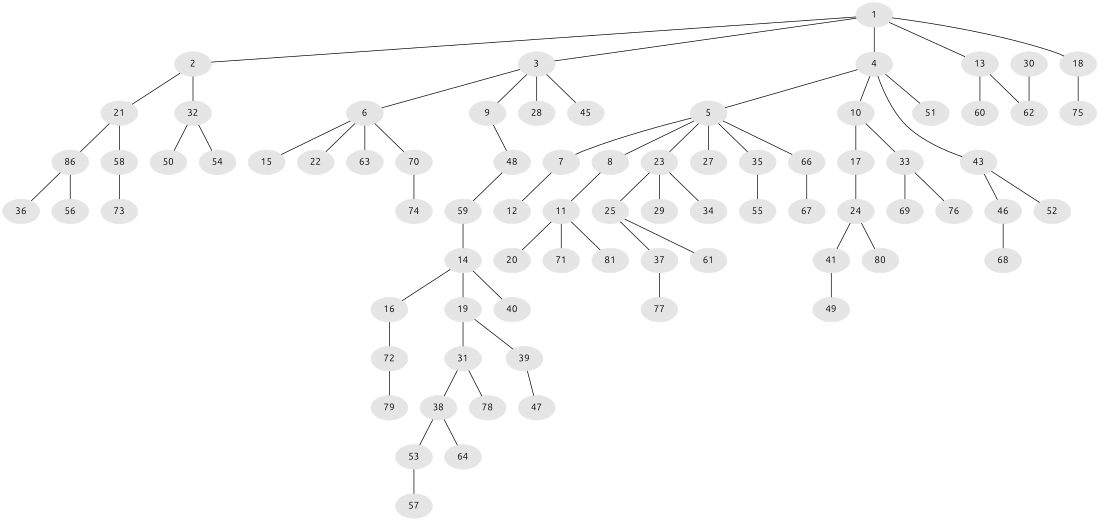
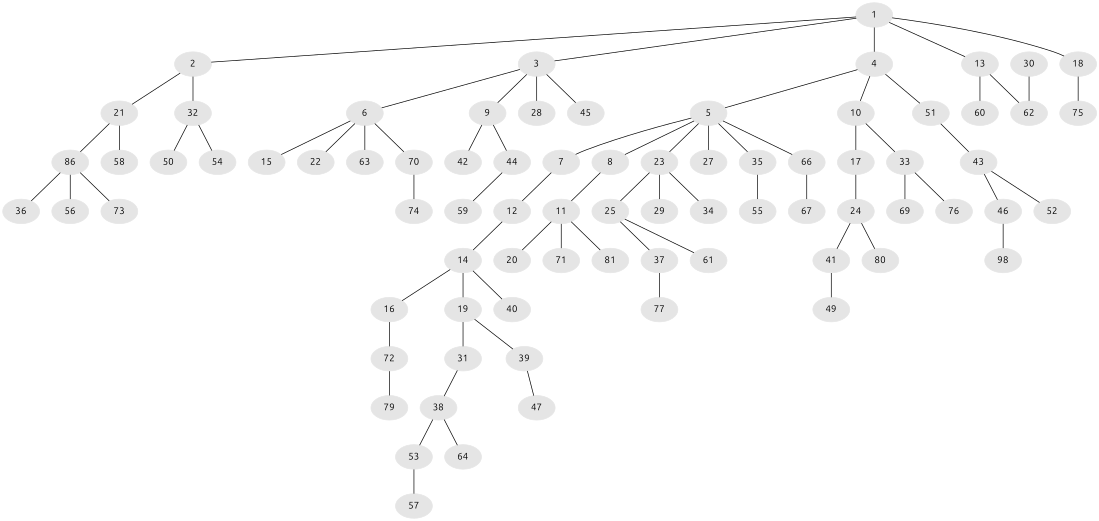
edge "4" -- "43": now "51" -- "43"
node "42": added
node "48": label "48" -> "44"
edge "58" -- "73": now "86" -- "73"
edge "59" -- "14": now "12" -- "14"
node "68": label "68" -> "98"
node "78": removed
